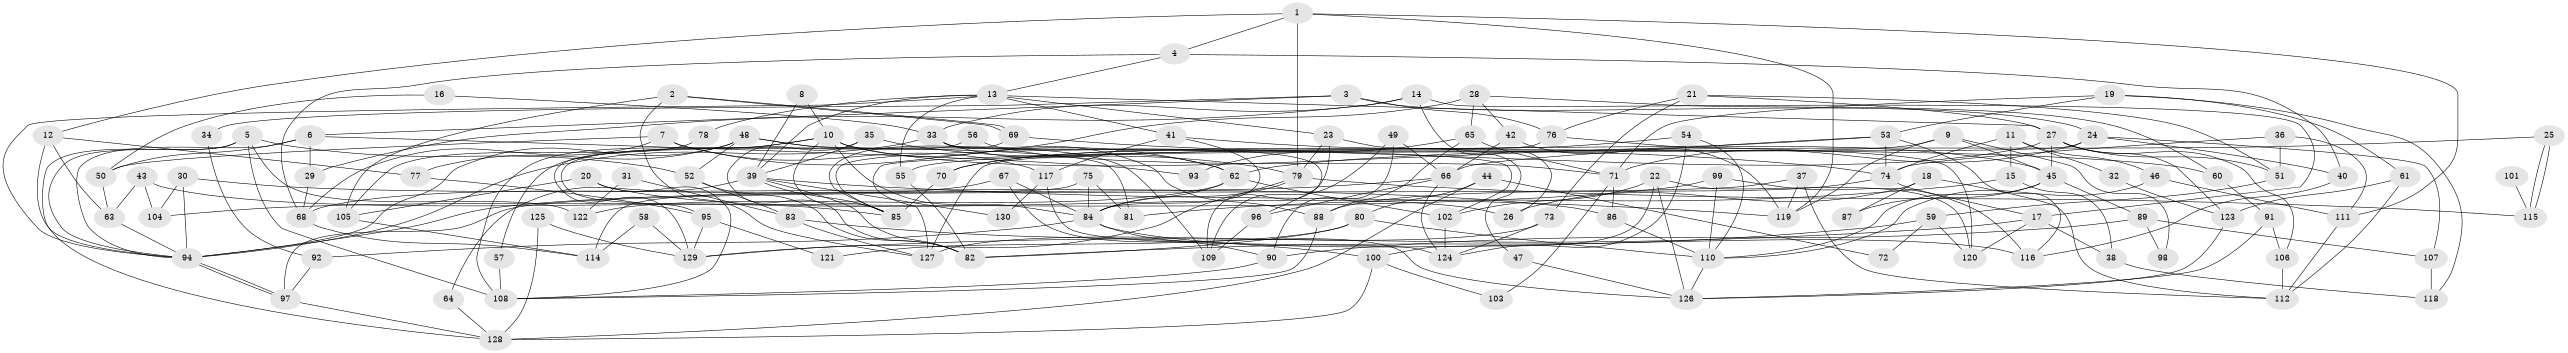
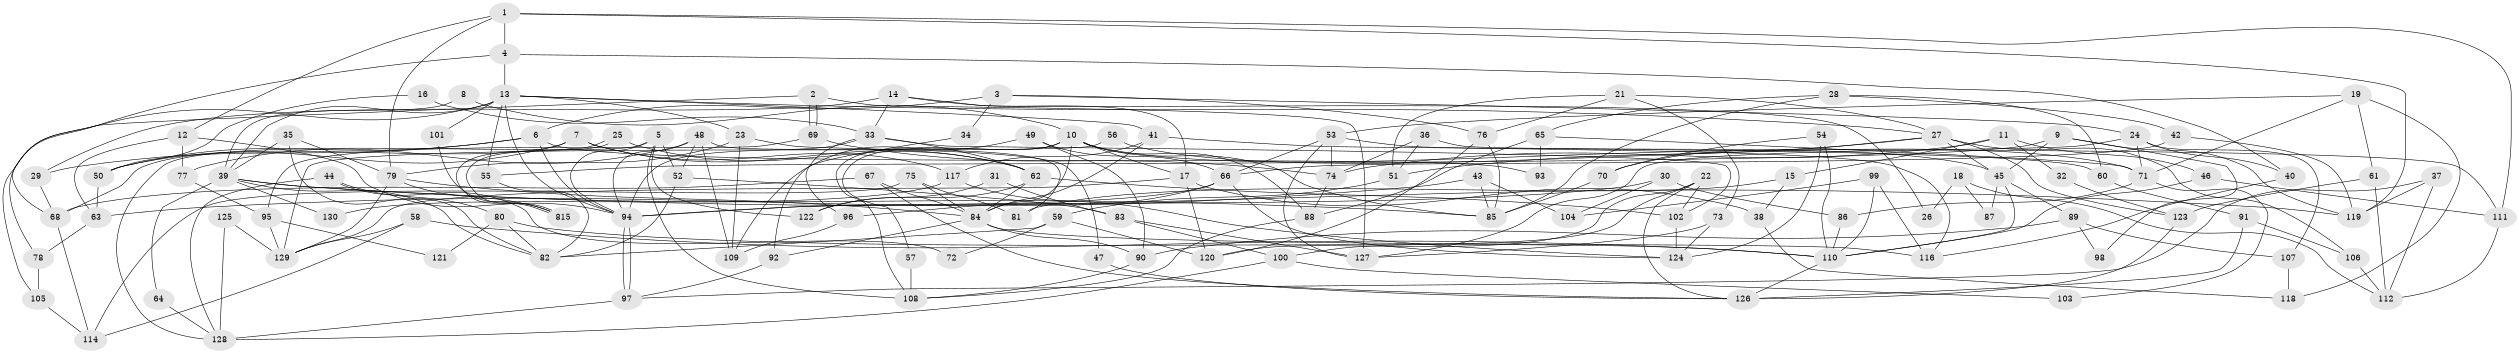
edge "13" -- "101": added
node "20": removed
edge "74" -- "17": now "10" -- "17"
node "115": label "115" -> "815"
edge "63" -- "94": now "63" -- "78"
edge "58" -- "110": added
